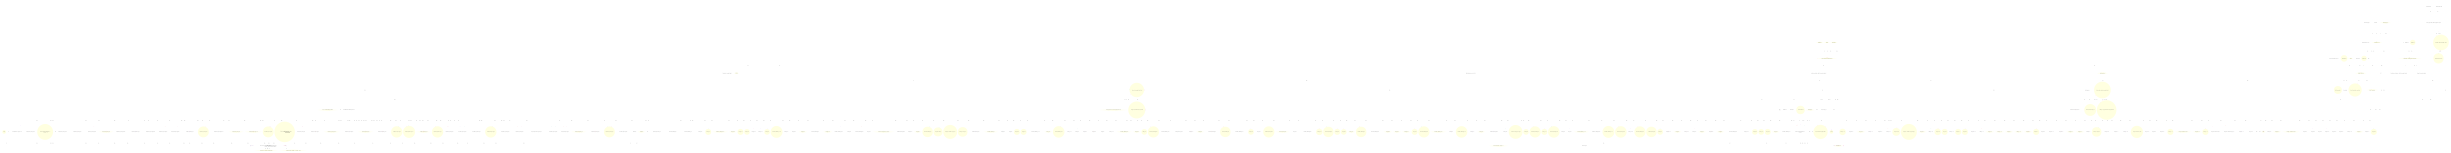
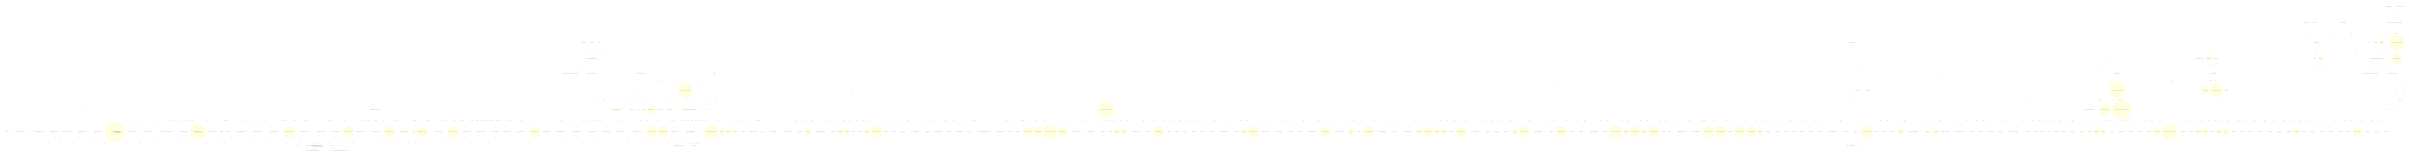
node "(Call,ip6addr_string(ndo, obj_tptr + 4))": added
